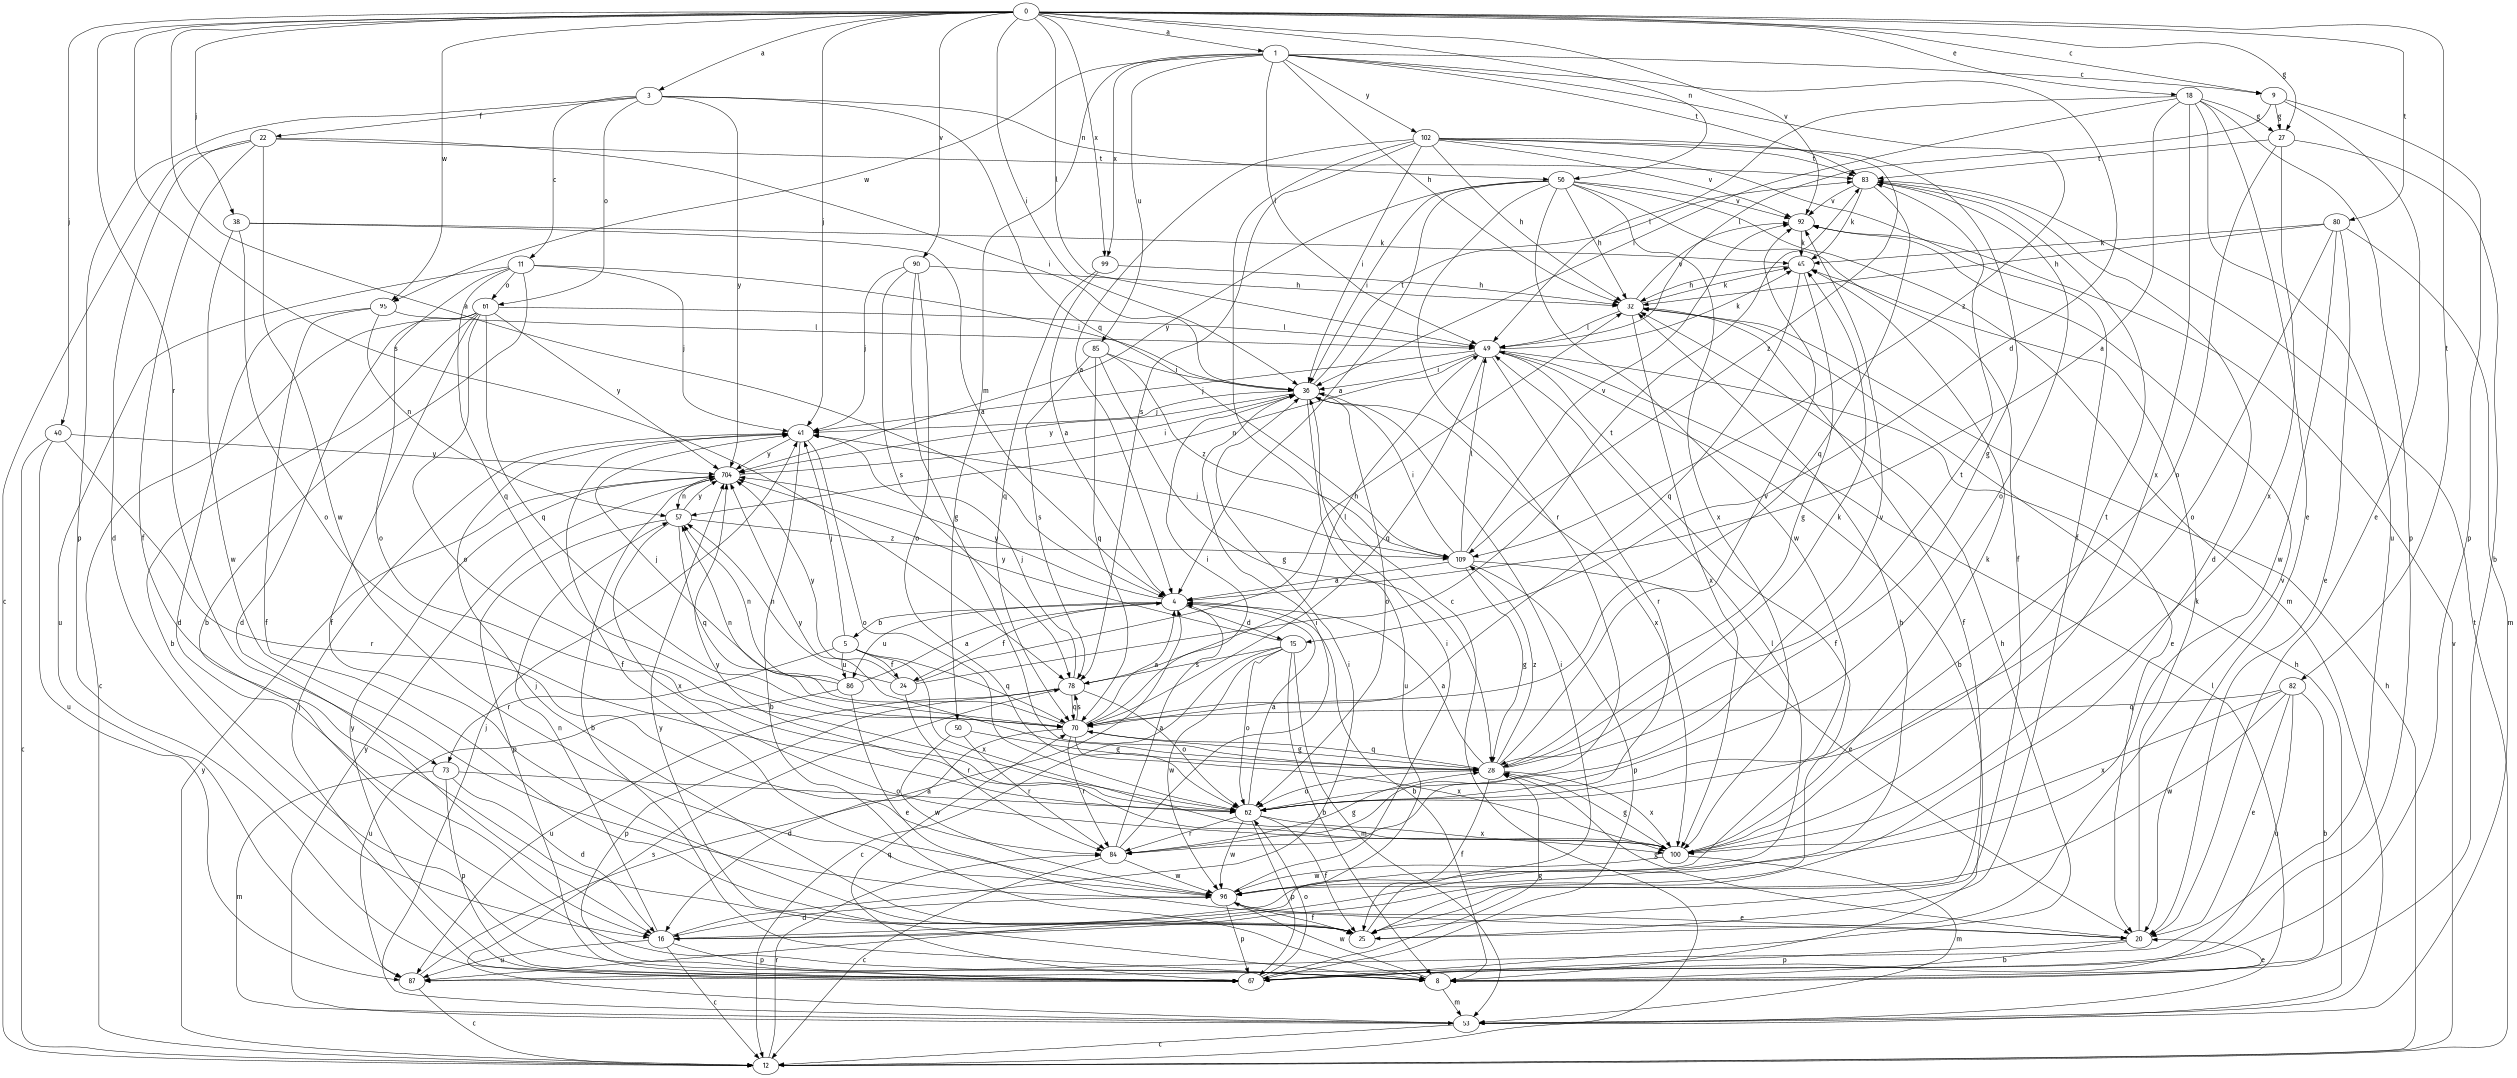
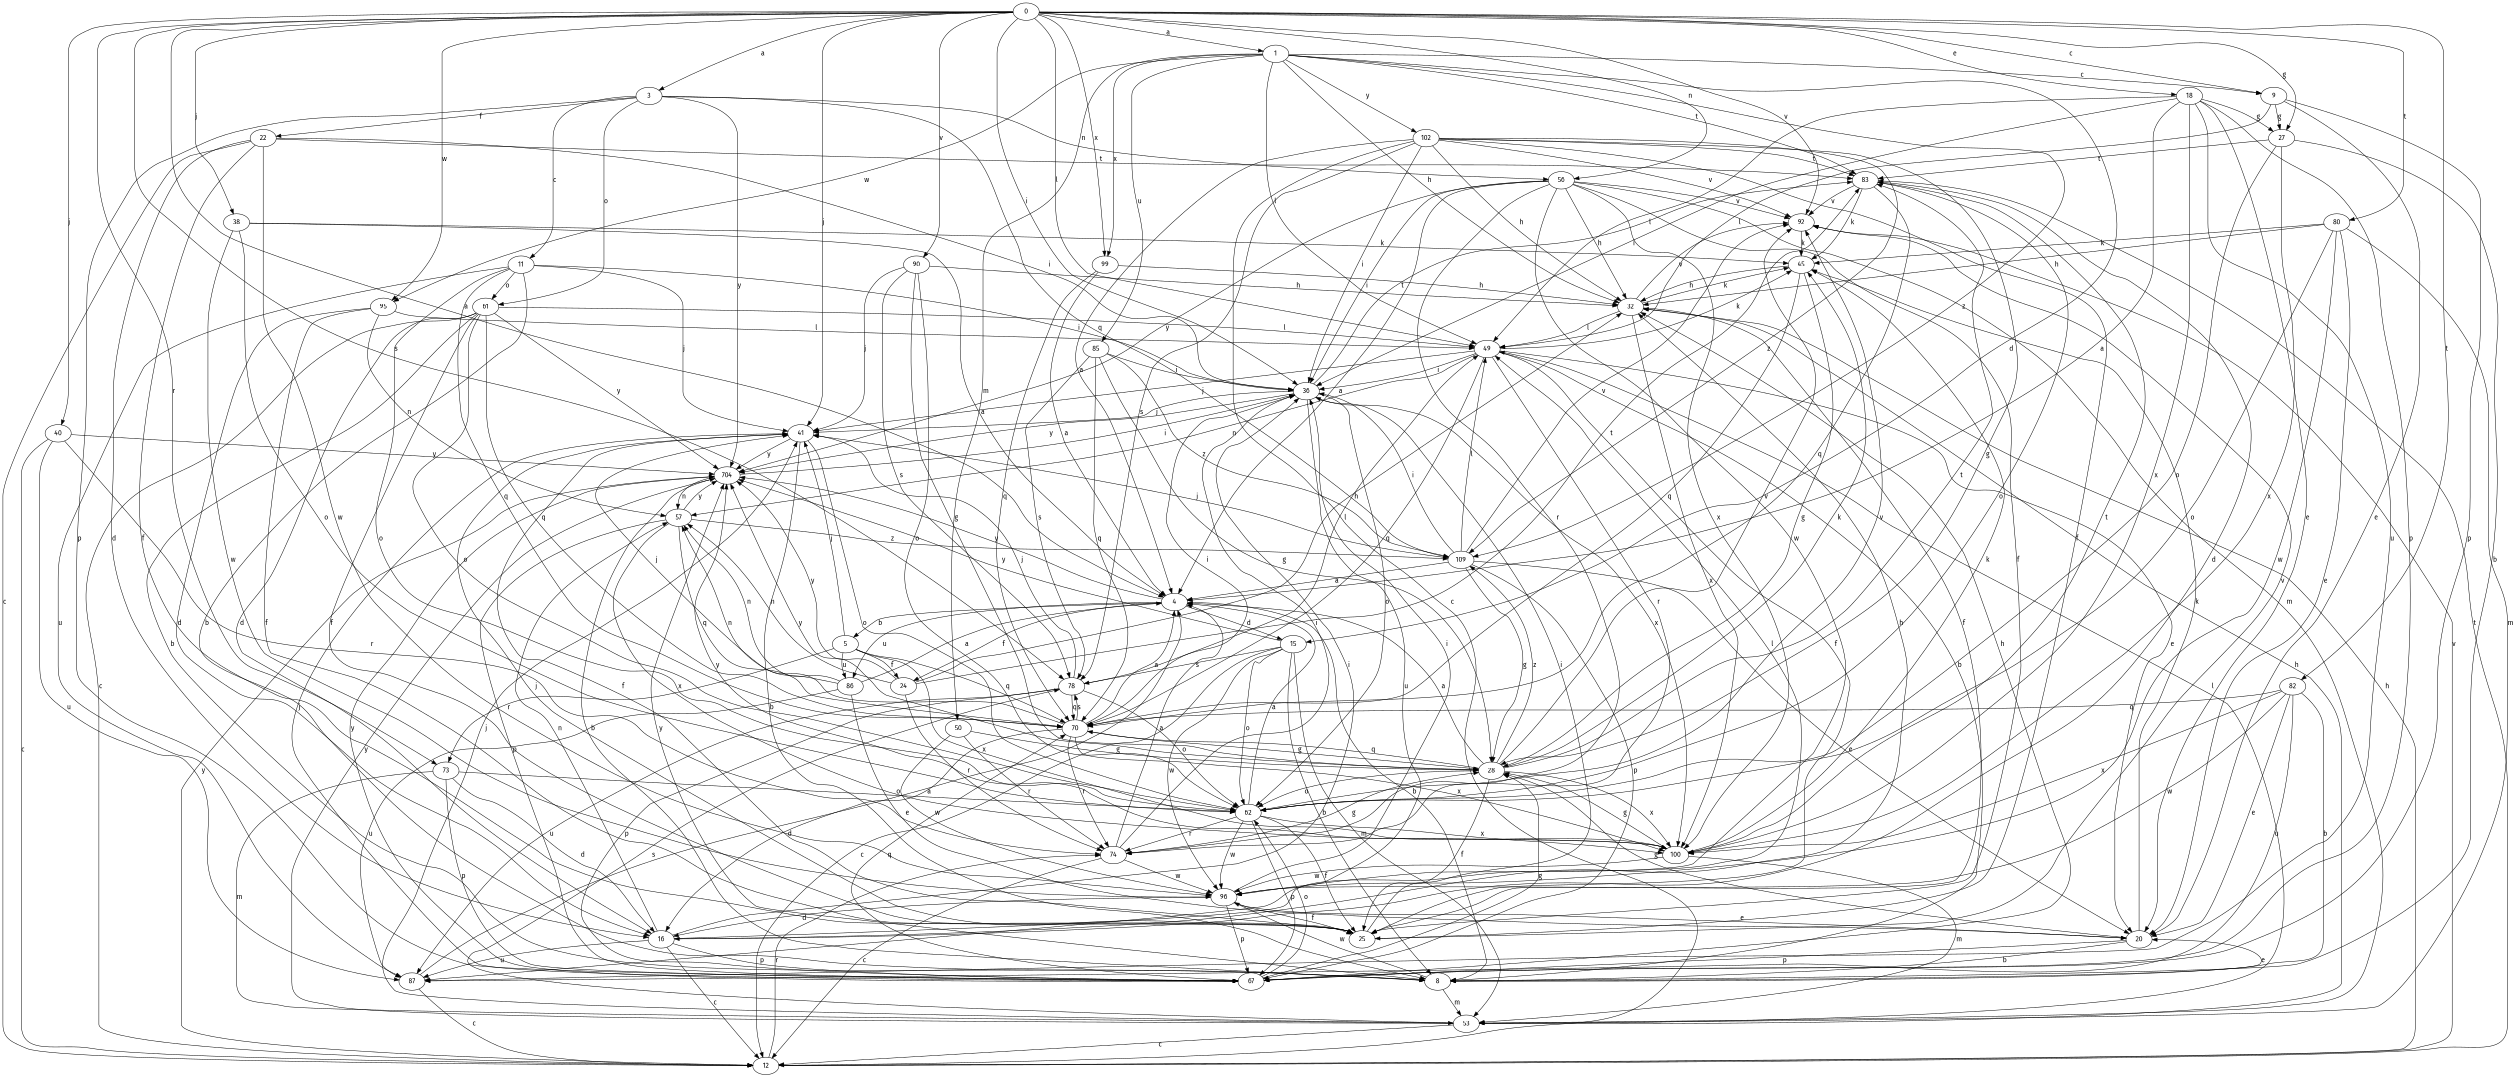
edge "41" -> "96": now "41" -> "25"
node "84": label "84" -> "74"
